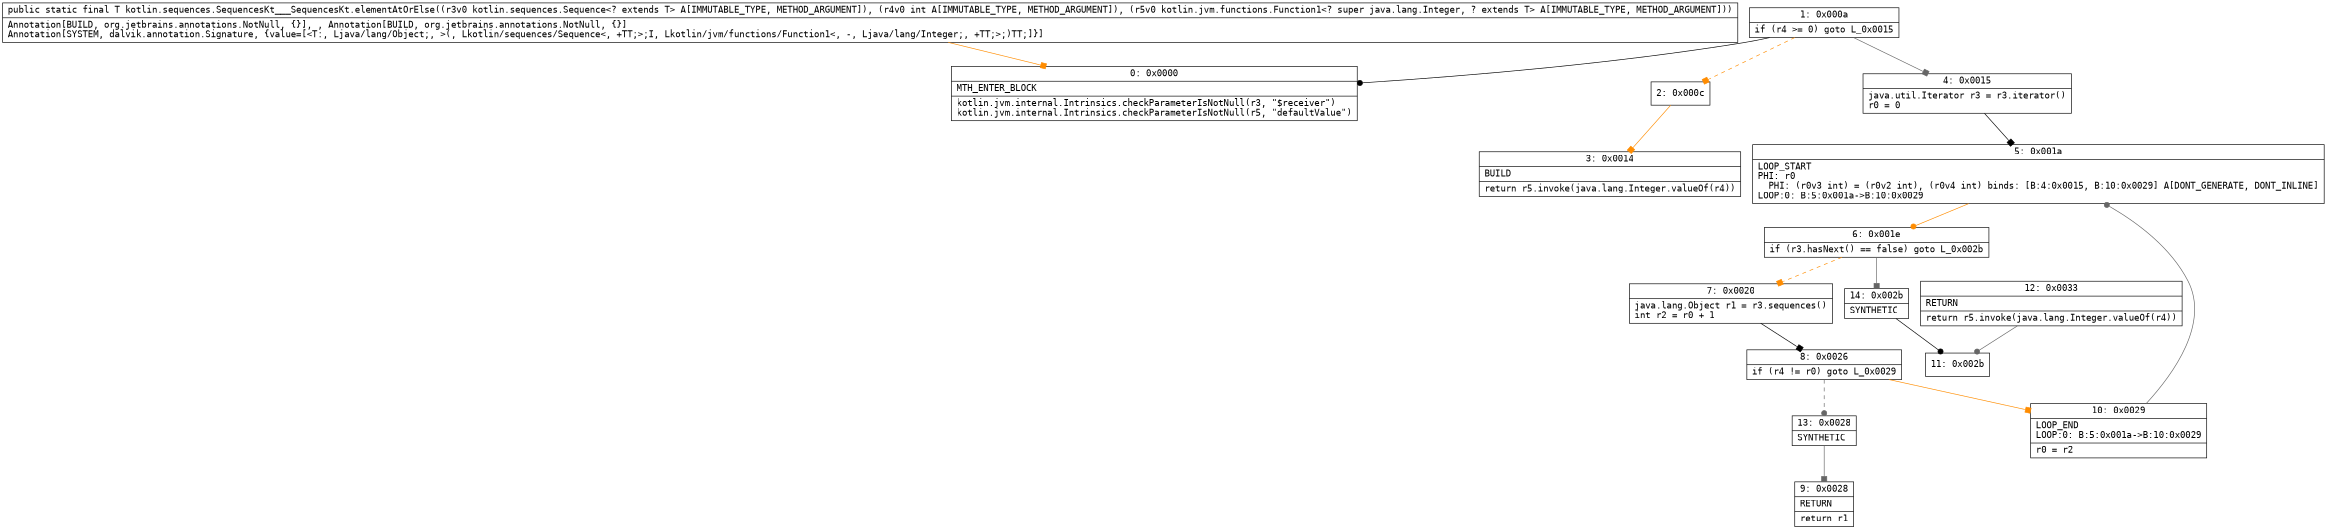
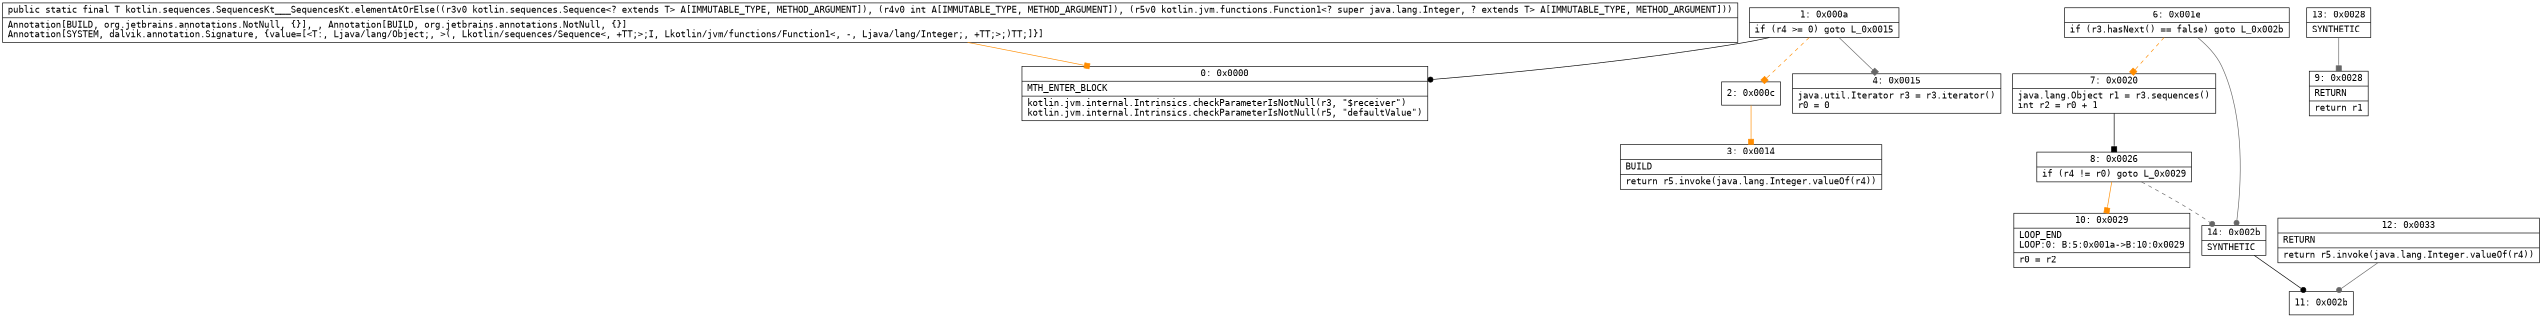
node "5: 0x001a": removed
edge "6: 0x001e" -> "14: 0x002b": arrowhead box -> dot
edge "8: 0x0026" -> "13: 0x0028": now "8: 0x0026" -> "14: 0x002b"
